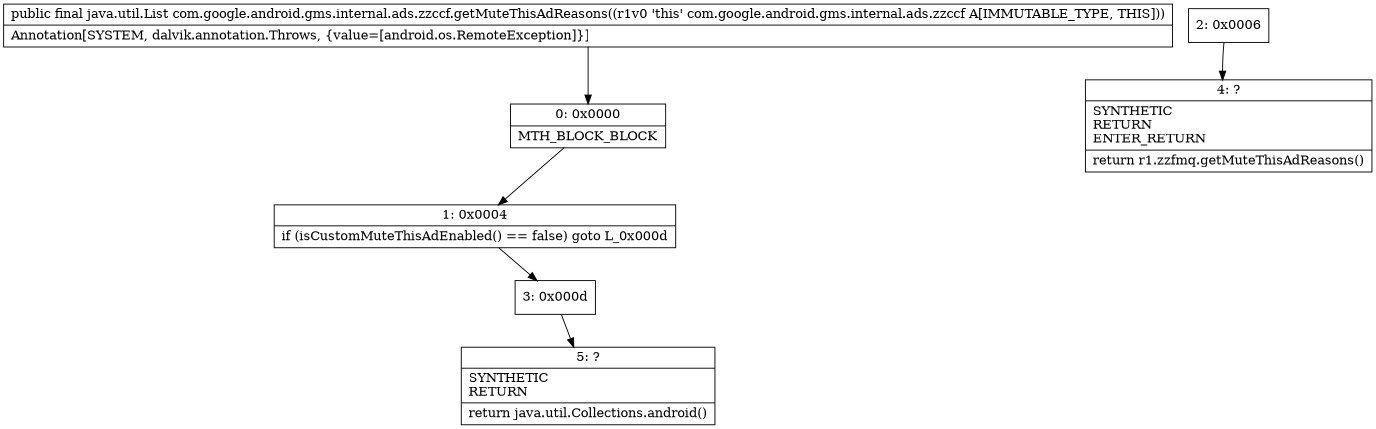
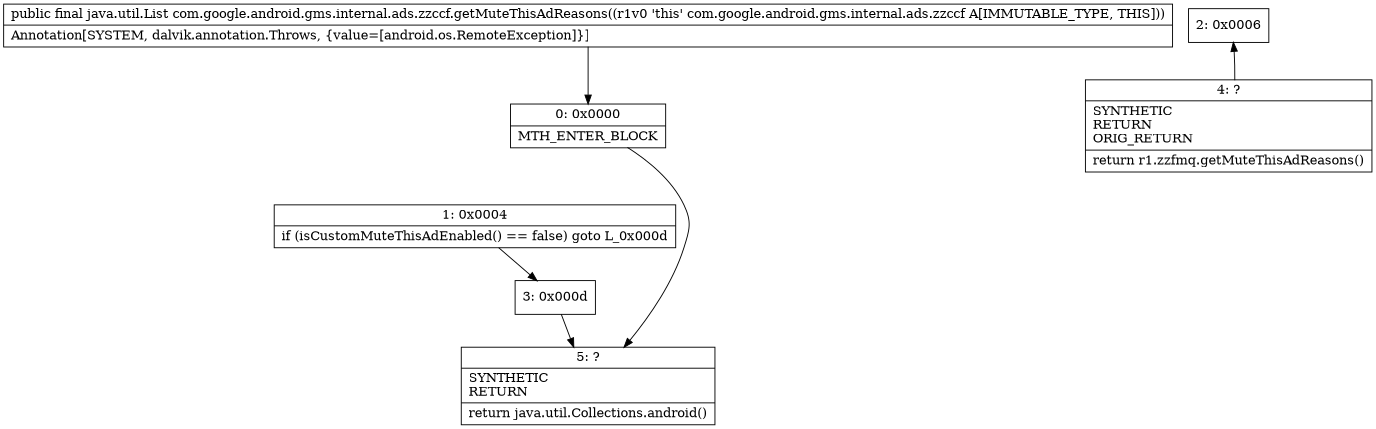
edge "2: 0x0006" -> "4: ?": reversed
node "0: 0x0000": text "MTH_BLOCK_BLOCK" -> "MTH_ENTER_BLOCK"
node "4: ?": text "ENTER_RETURN" -> "ORIG_RETURN"
edge "0: 0x0000" -> "1: 0x0004": now "0: 0x0000" -> "5: ?"
